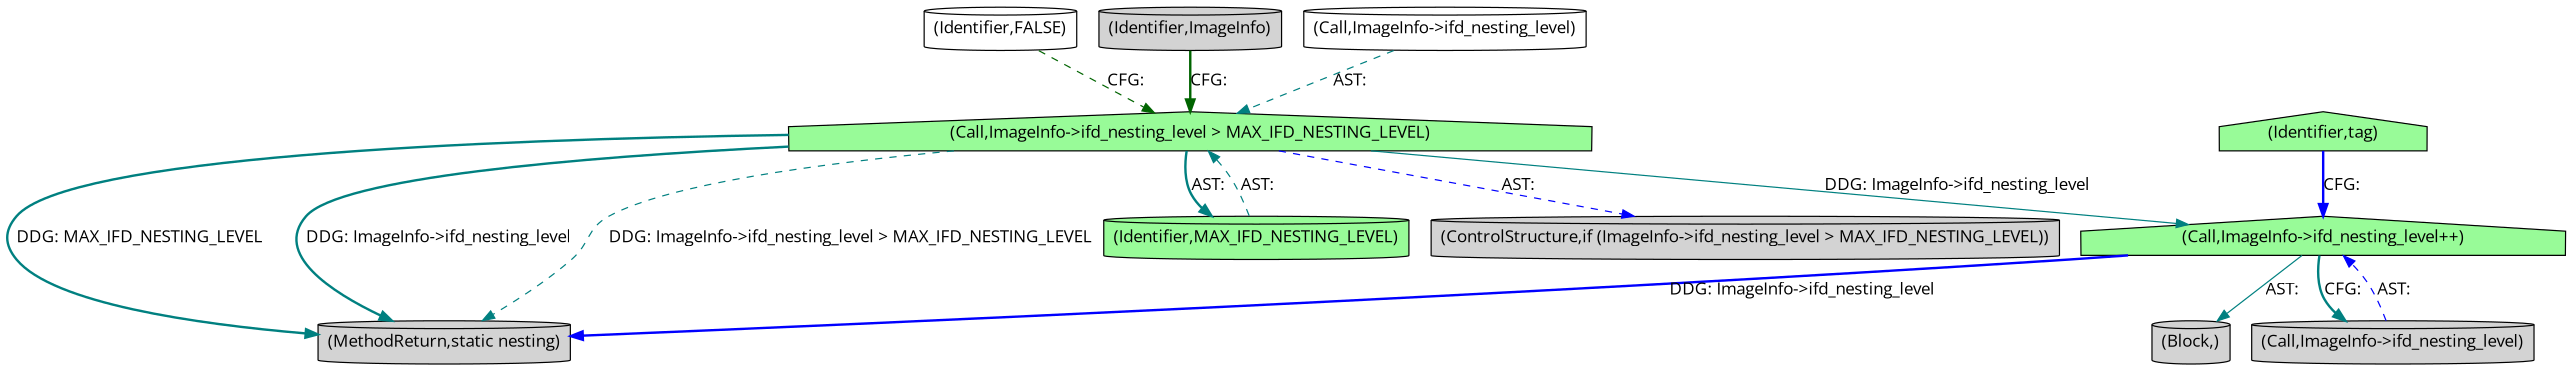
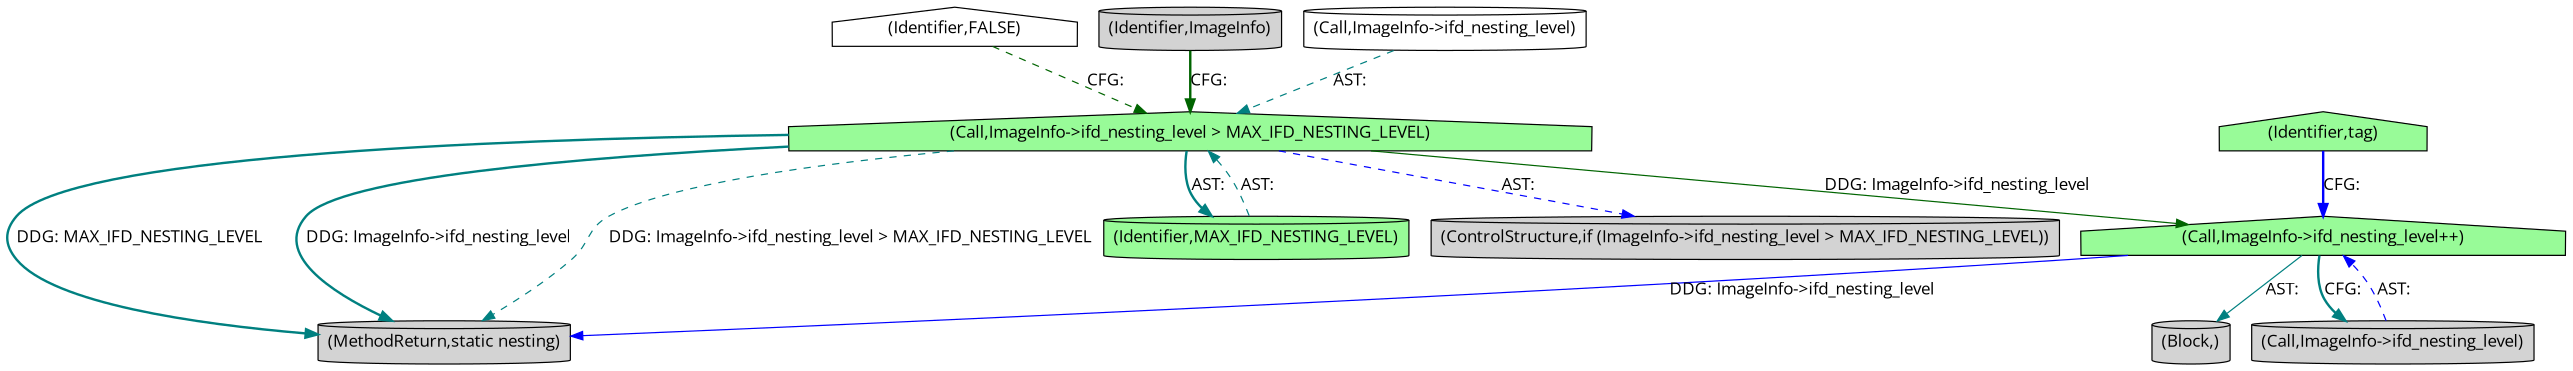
node "(Identifier,FALSE)": shape cylinder -> house
edge "(Call,ImageInfo->ifd_nesting_level > MAX_IFD_NESTING_LEVEL)" -> "(Call,ImageInfo->ifd_nesting_level++)": color teal -> darkgreen
edge "(Call,ImageInfo->ifd_nesting_level++)" -> "(MethodReturn,static nesting)": style bold -> solid
